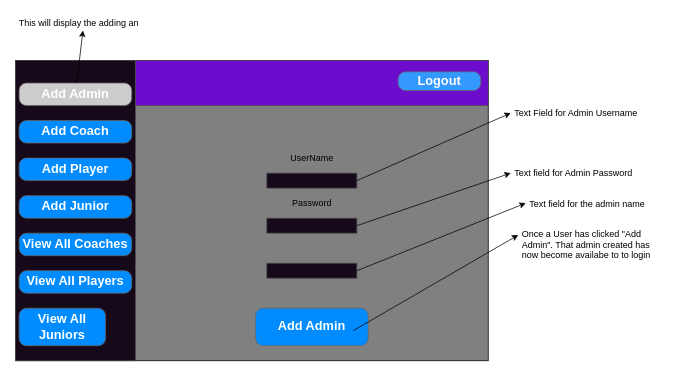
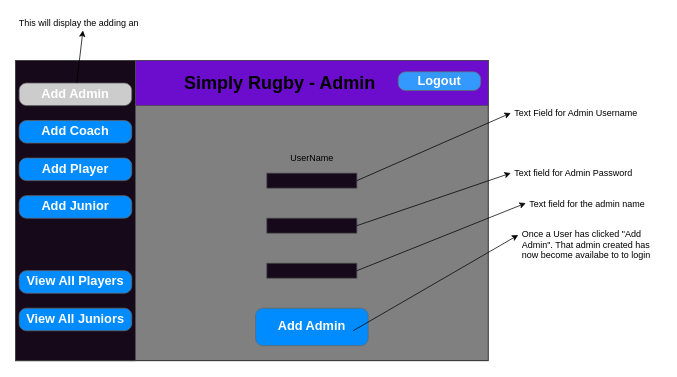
node "Simply Rugby - Admin": added
node "Password": removed
node "View All Coaches": removed
node "View All Juniors": size 86x38 -> 113x23
